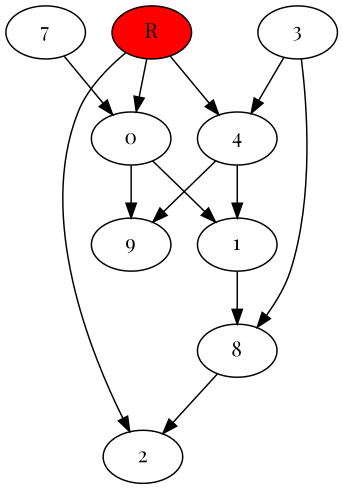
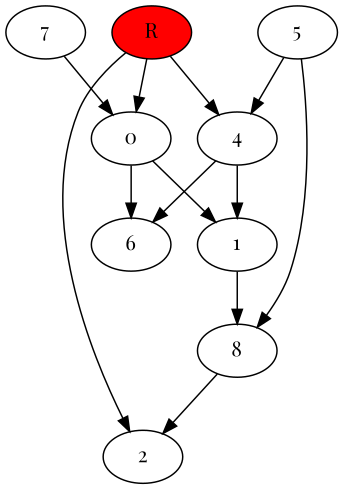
node "3": label "3" -> "5"
node "9": label "9" -> "6"
